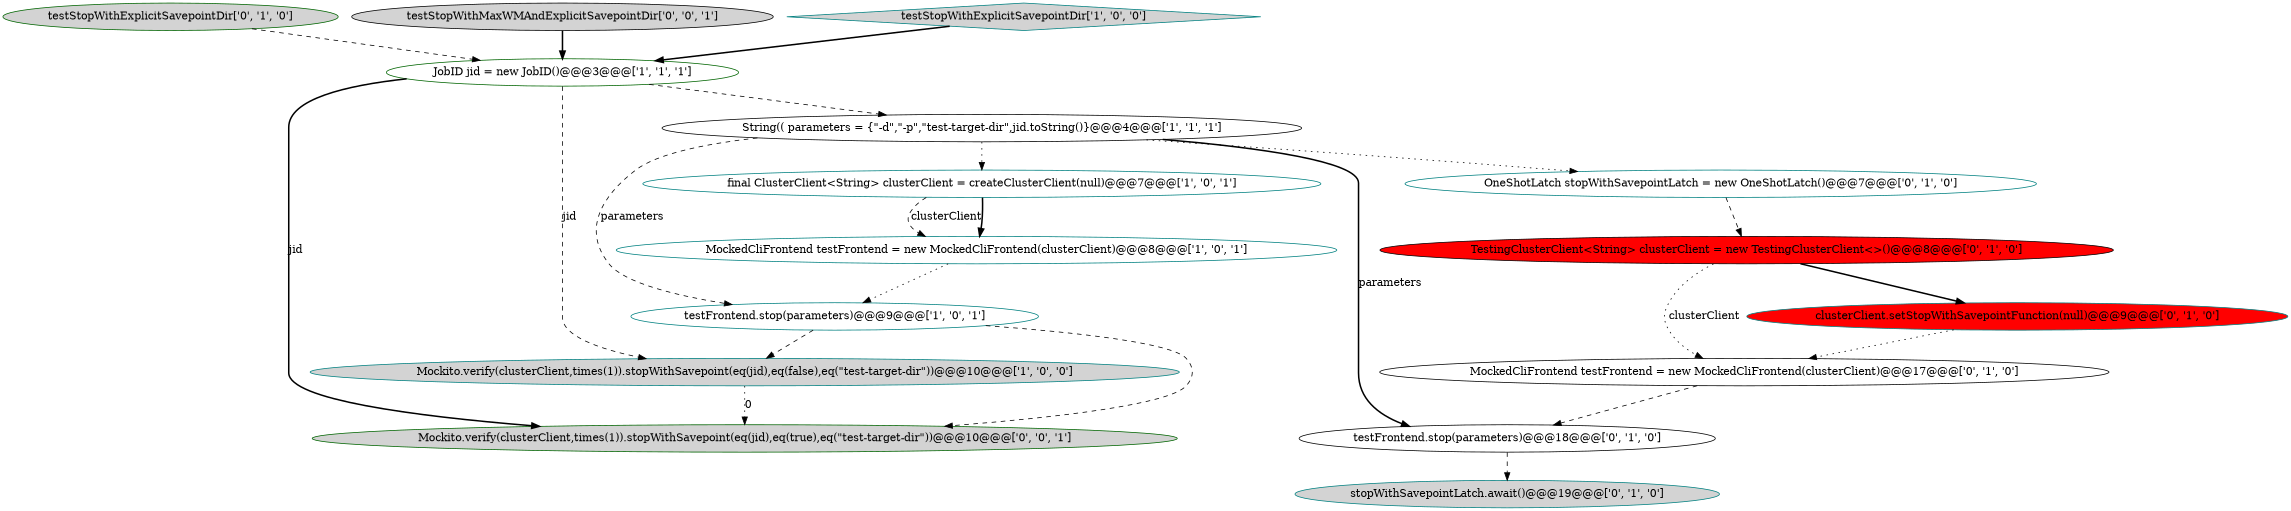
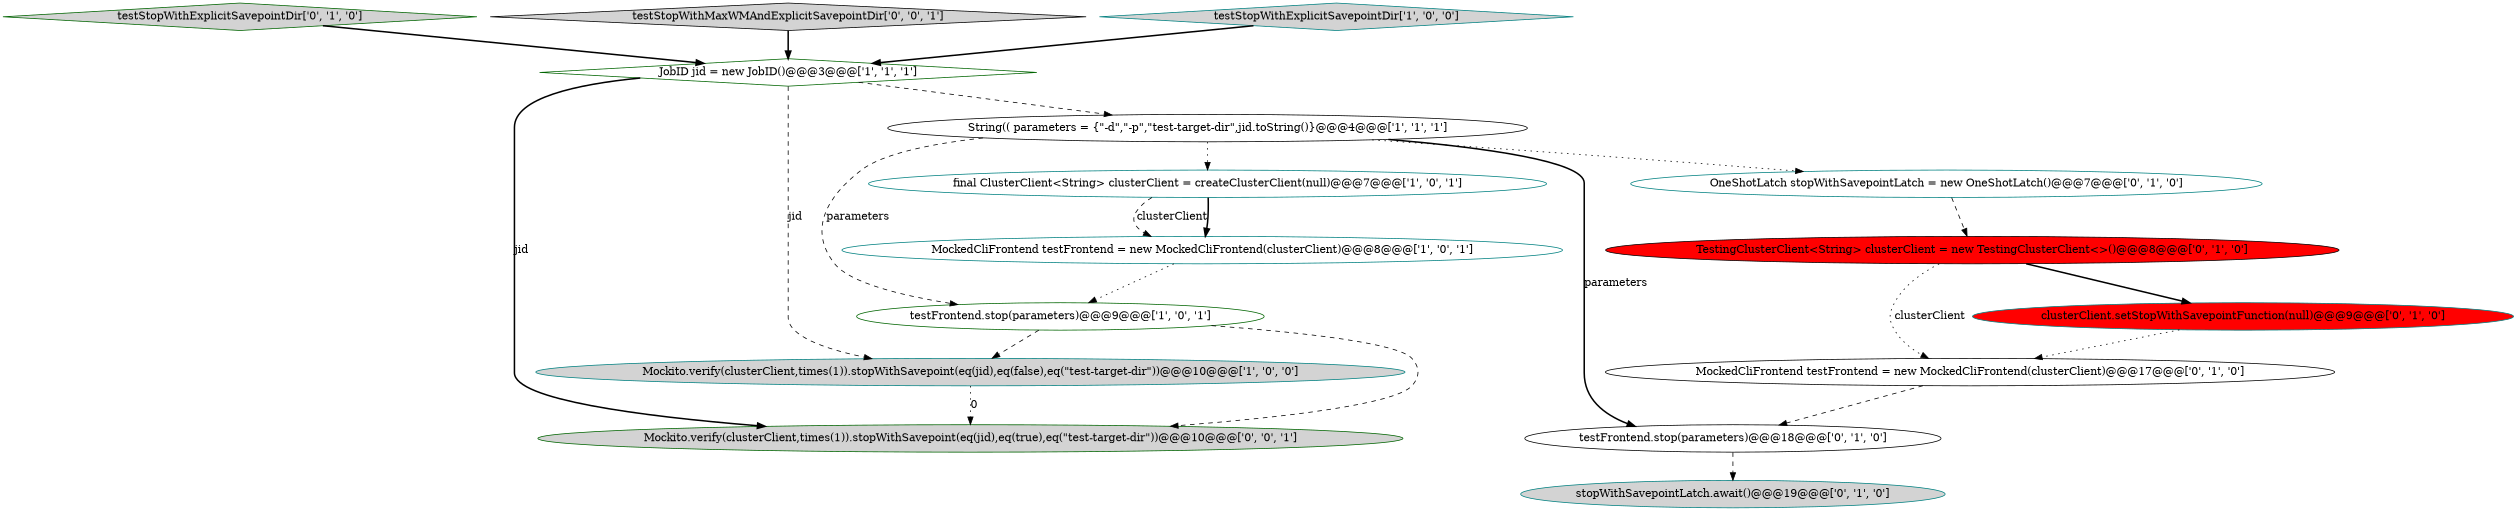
node "testStopWithExplicitSavepointDir['0', '1', '0']": shape ellipse -> diamond
node "testStopWithMaxWMAndExplicitSavepointDir['0', '0', '1']": shape ellipse -> diamond
edge "testStopWithExplicitSavepointDir['0', '1', '0']" -> "JobID jid = new JobID()@@@3@@@['1', '1', '1']": style dashed -> bold
node "JobID jid = new JobID()@@@3@@@['1', '1', '1']": shape ellipse -> diamond
node "testFrontend.stop(parameters)@@@9@@@['1', '0', '1']": color teal -> darkgreen
